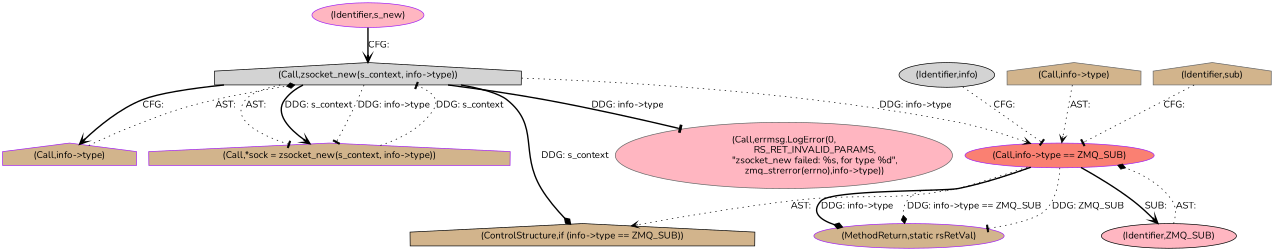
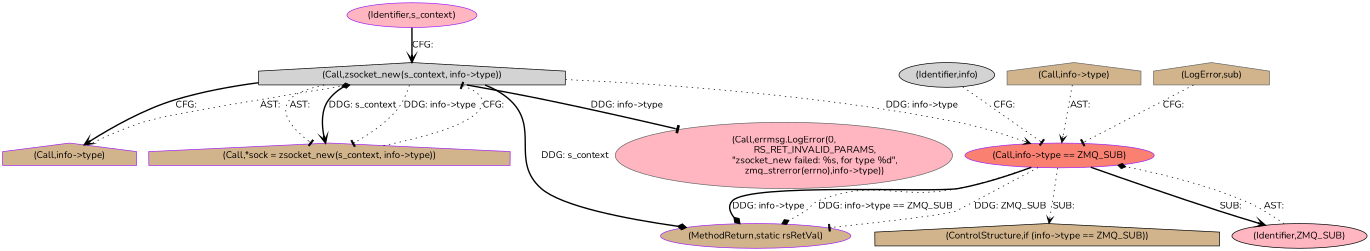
node "(Identifier,s_new)": label "(Identifier,s_new)" -> "(Identifier,s_context)"
node "(Identifier,sub)": label "(Identifier,sub)" -> "(LogError,sub)"
edge "(Call,*sock = zsocket_new(s_context, info->type))" -> "(Call,zsocket_new(s_context, info->type))": label "DDG: s_context" -> "CFG: "
edge "(Call,zsocket_new(s_context, info->type))" -> "(ControlStructure,if (info->type == ZMQ_SUB))": now "(Call,zsocket_new(s_context, info->type))" -> "(MethodReturn,static rsRetVal)"
edge "(Call,info->type == ZMQ_SUB)" -> "(ControlStructure,if (info->type == ZMQ_SUB))": label "AST: " -> "SUB: "
